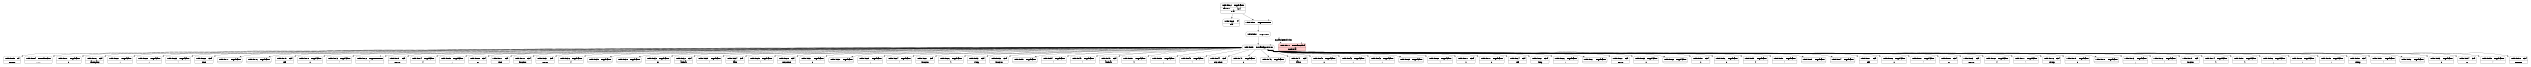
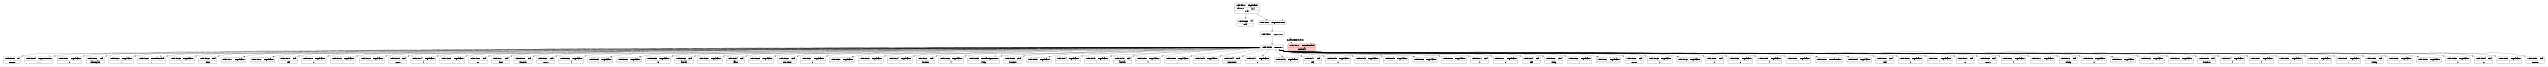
node "109915899": text "PostfixExpression" -> "Patterns"
node "109915804": text "HeredocFlow" -> "ArgumentList"
node "109915820": text "LegalChar" -> "DecodeFailed"
node "109915812": text "ArgumentList" -> "LegalChar"
node "109915853": text "EId" -> "PostfixExpression"
node "109915885": text "LegalChar" -> "HeredocFlow"
node "109915841": text "false" -> "self"
